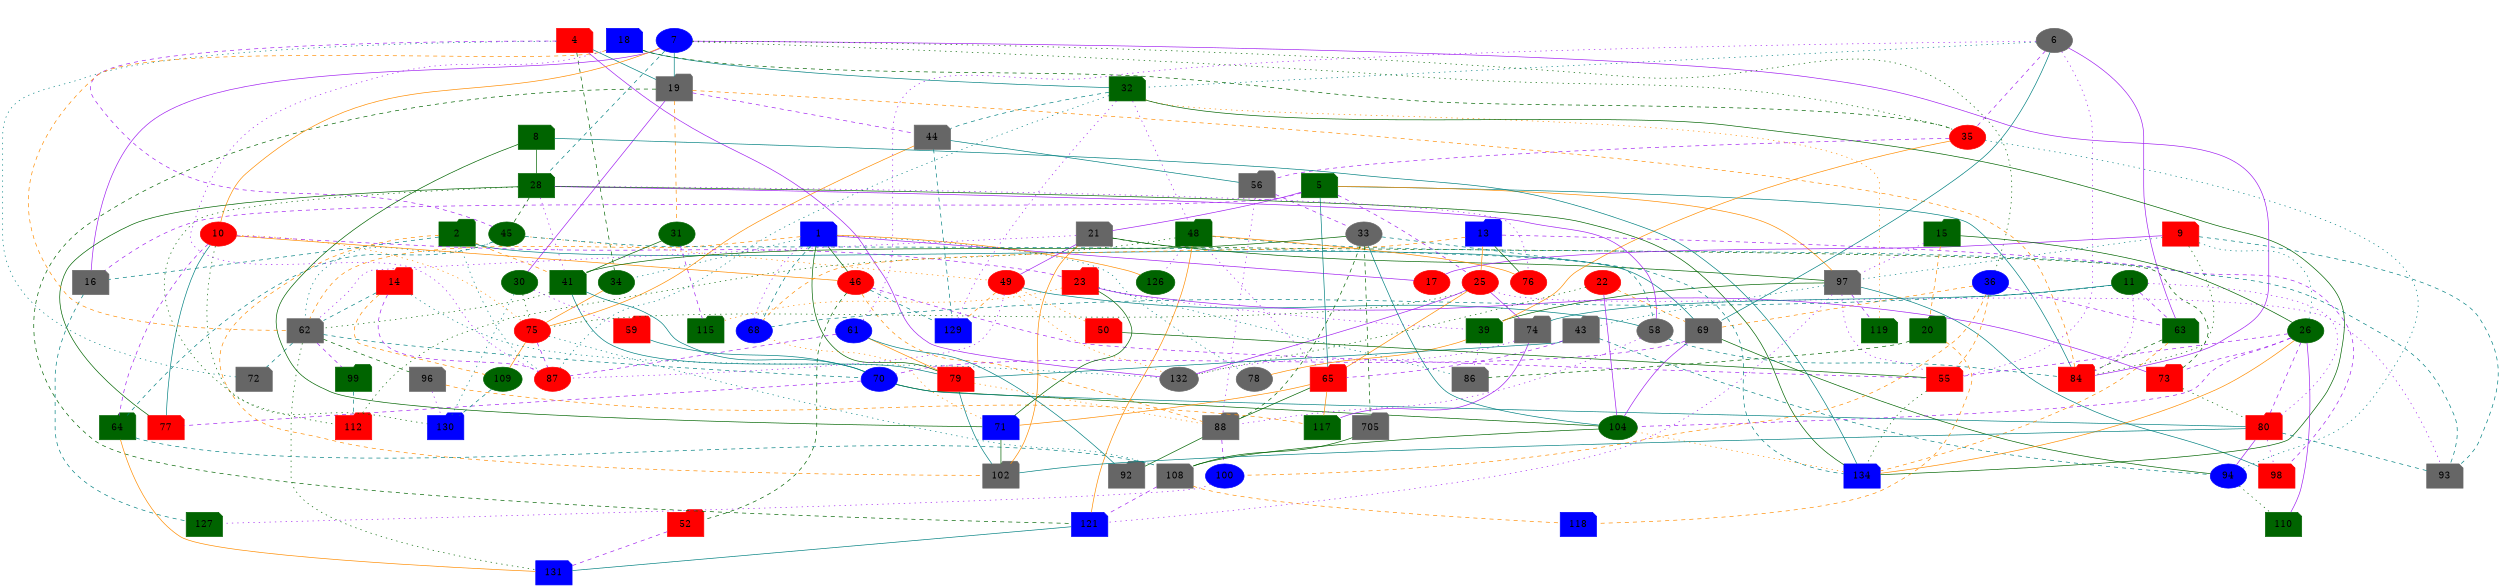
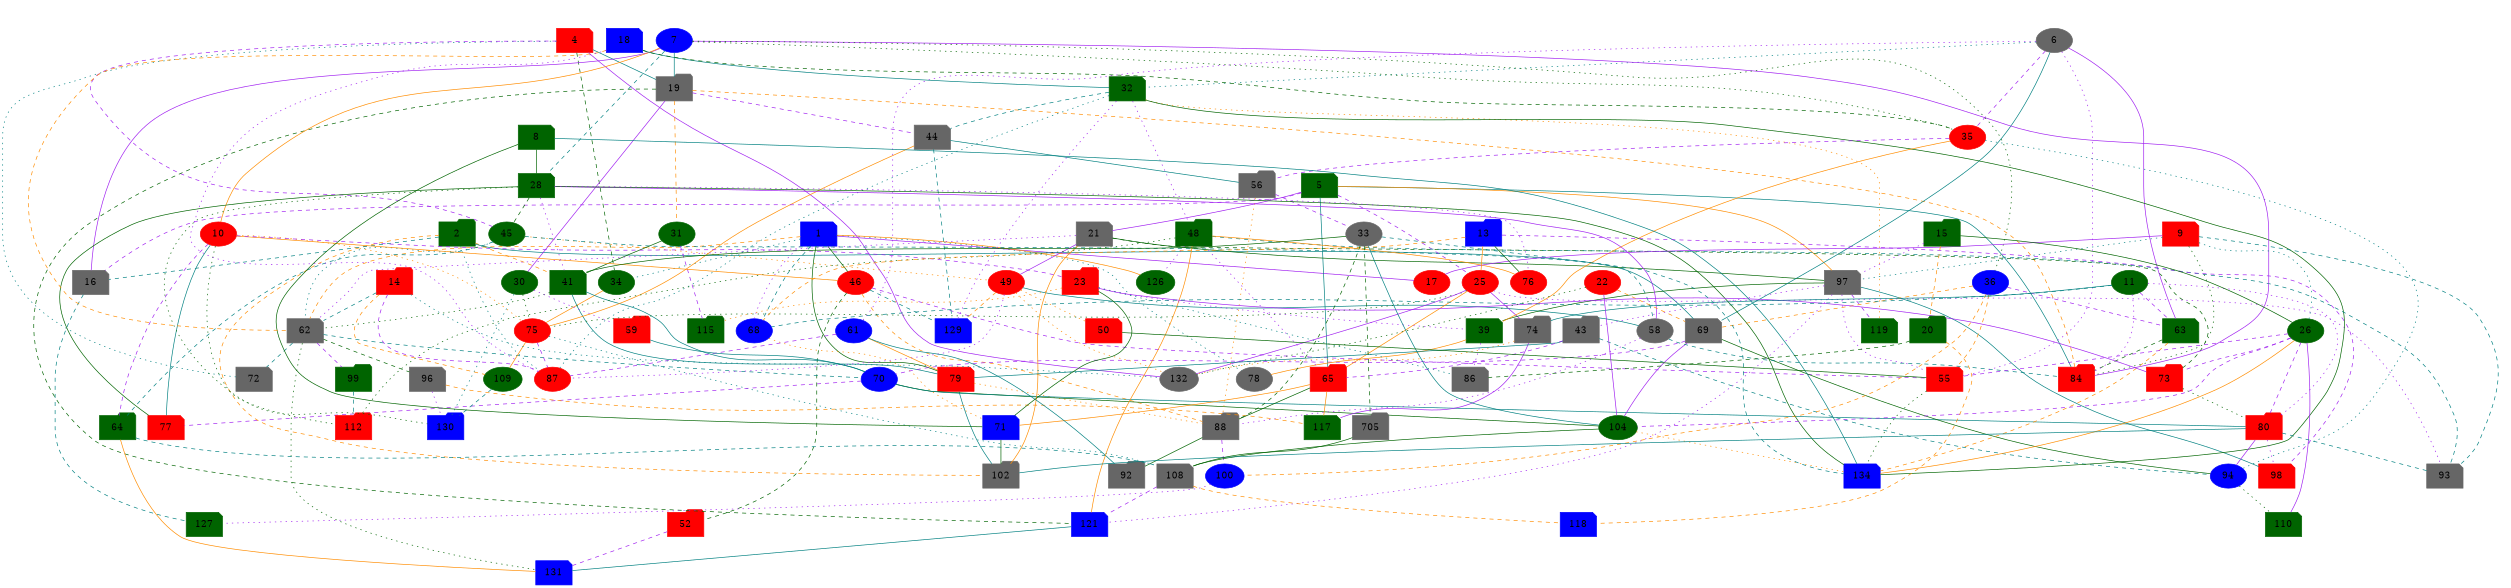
edge "56" -- "88": color purple -> darkorange
edge "97" -- "43": color teal -> purple
edge "74" -- "132": color purple -> darkorange
